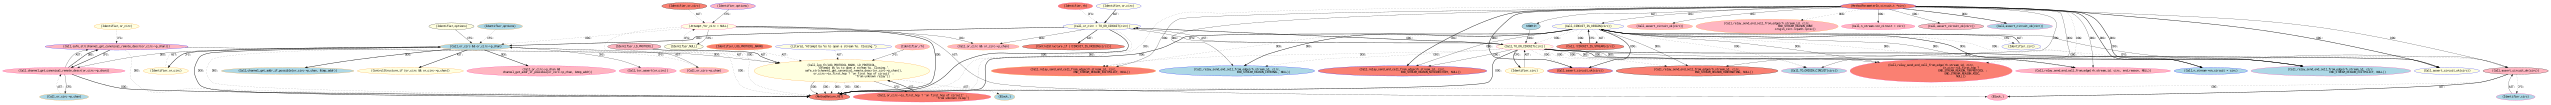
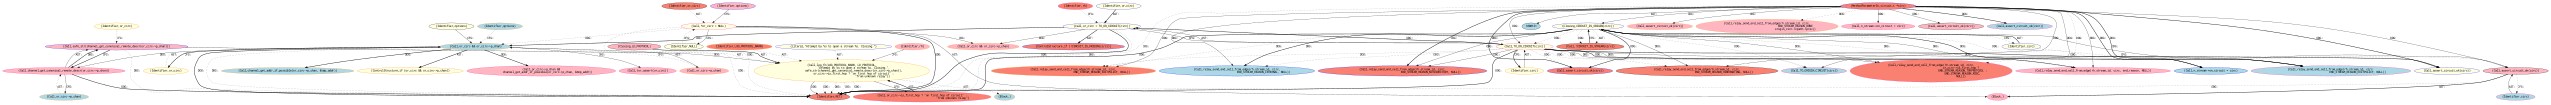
node "(Attempt,*or_circ = NULL)": label "(Attempt,*or_circ = NULL)" -> "(Call,*or_circ = NULL)"
node "(Call,CIRCUIT_IS_ORIGIN(circ))": label "(Call,CIRCUIT_IS_ORIGIN(circ))" -> "(Closing,CIRCUIT_IS_ORIGIN(circ))"
edge "1000121" -> "(Call,TO_OR_CIRCUIT(circ))": now "(MethodParameterIn,circuit_t *circ)" -> "(Call,TO_OR_CIRCUIT(circ))"
node "(Identifier,LD_PROTOCOL)": label "(Identifier,LD_PROTOCOL)" -> "(Closing,LD_PROTOCOL)"
node "(ControlStructure,if (!CIRCUIT_IS_ORIGIN(circ)))": color black -> blue
node "(MethodReturn,RET)": label "(MethodReturn,RET)" -> "(Identifier,RET)"
